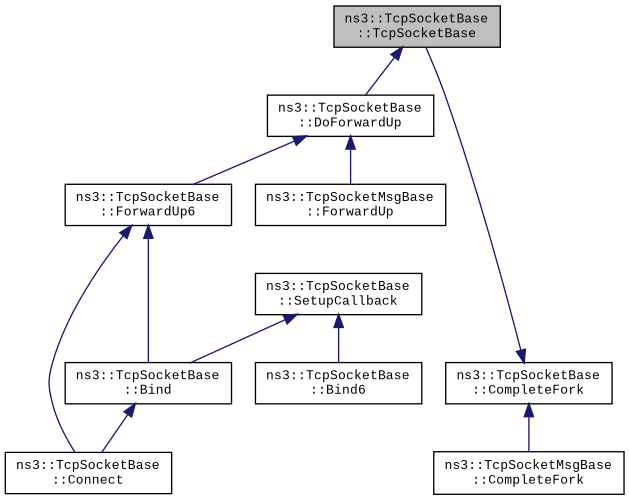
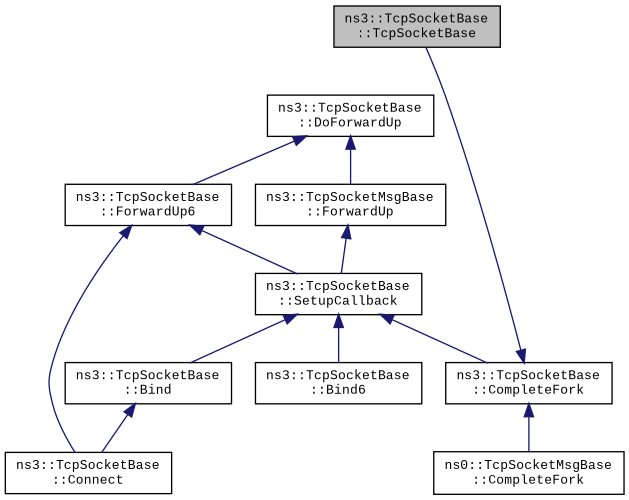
edge "ns3::TcpSocketBase ::DoForwardUp" -> "ns3::TcpSocketBase ::TcpSocketBase": removed
edge "ns3::TcpSocketBase ::SetupCallback" -> "ns3::TcpSocketMsgBase ::ForwardUp": added
edge "ns3::TcpSocketBase ::Bind" -> "ns3::TcpSocketBase ::ForwardUp6": now "ns3::TcpSocketBase ::SetupCallback" -> "ns3::TcpSocketBase ::ForwardUp6"
edge "ns3::TcpSocketBase ::CompleteFork" -> "ns3::TcpSocketBase ::SetupCallback": added
node "ns3::TcpSocketMsgBase ::CompleteFork": label "ns3::TcpSocketMsgBase ::CompleteFork" -> "ns0::TcpSocketMsgBase ::CompleteFork"
